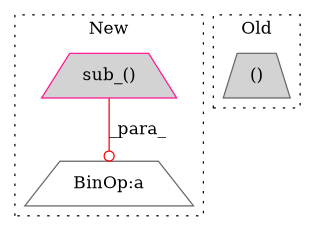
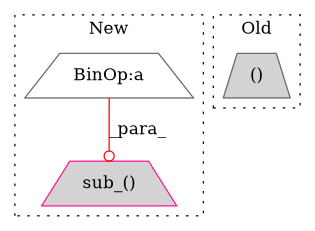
edge "sub_()" -> "BinOp:a": reversed
